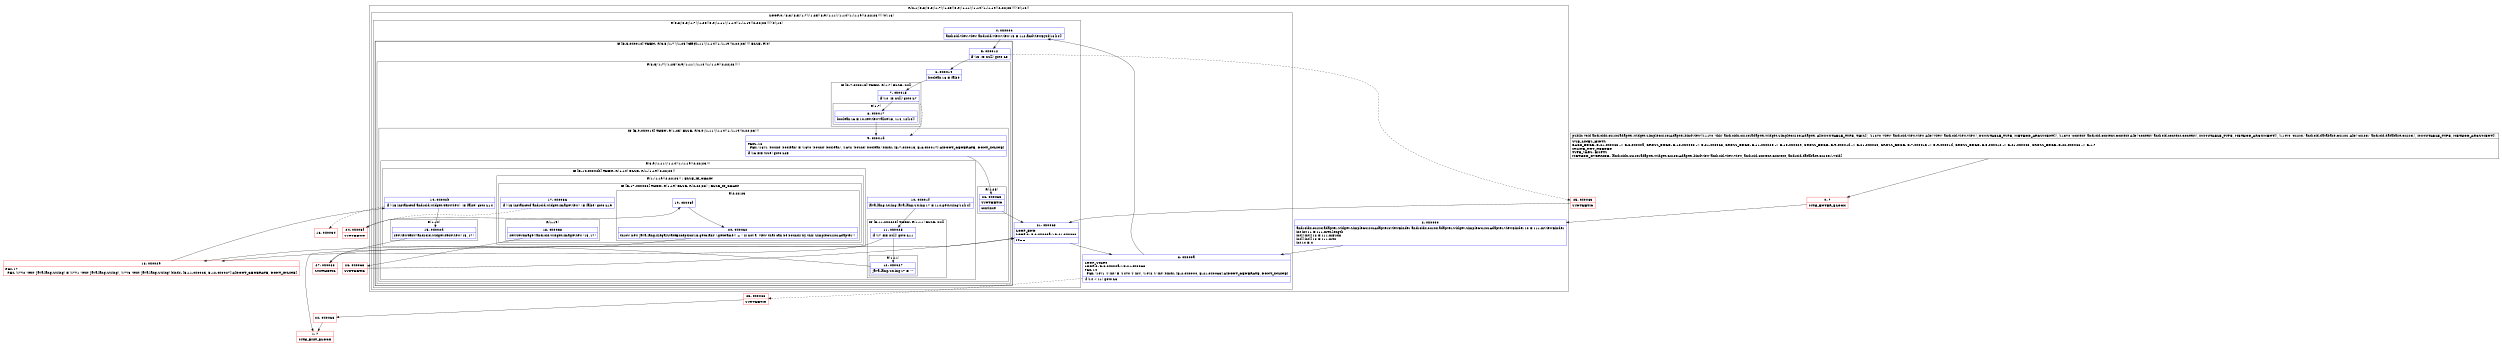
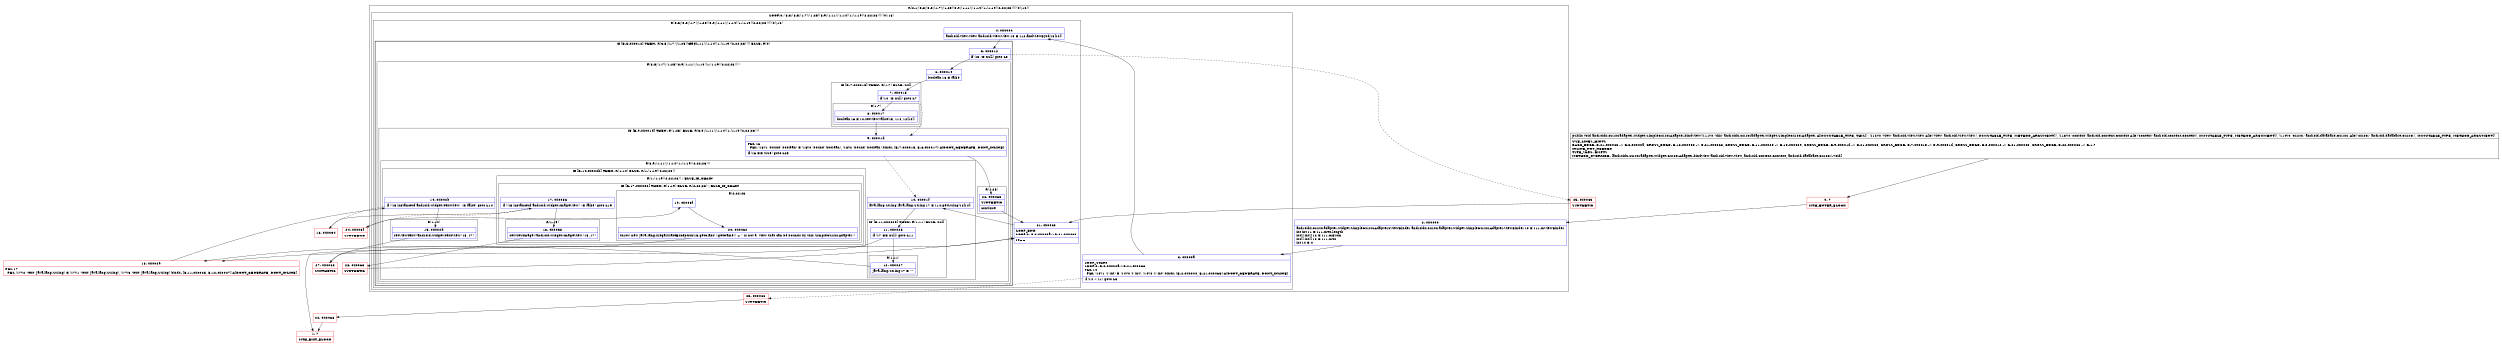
node "9: 0x001d": text "THIS: r6" -> "PHI: r6"
edge "9: 0x001d" -> "10: 0x001f": added
edge "16: 0x0034" -> "17: 0x0036": added
edge "17: 0x0036" -> "18: 0x0038": added
edge "21: 0x0063" -> "3: 0x000a": now "21: 0x0063" -> "10: 0x001f"
